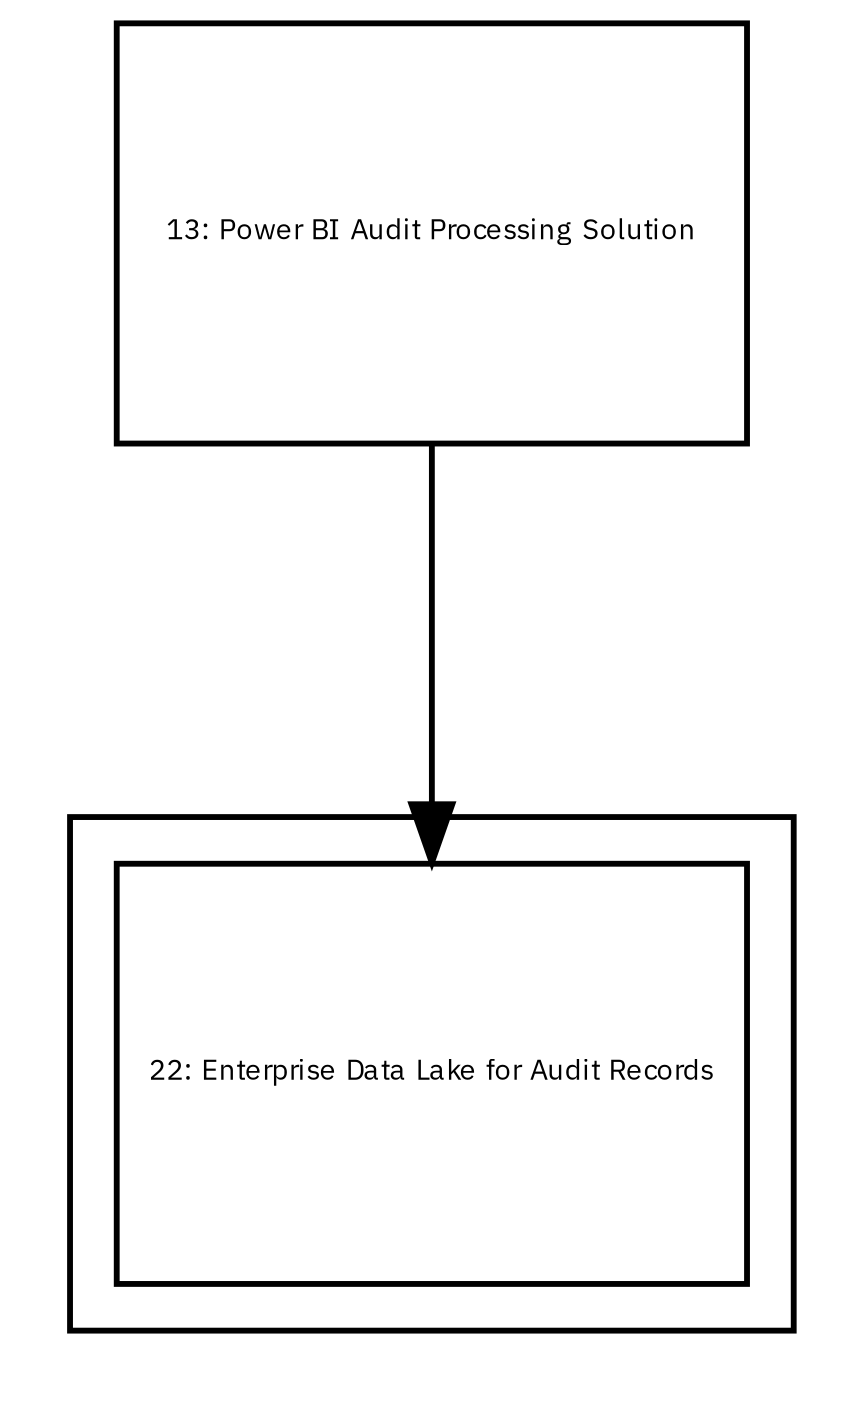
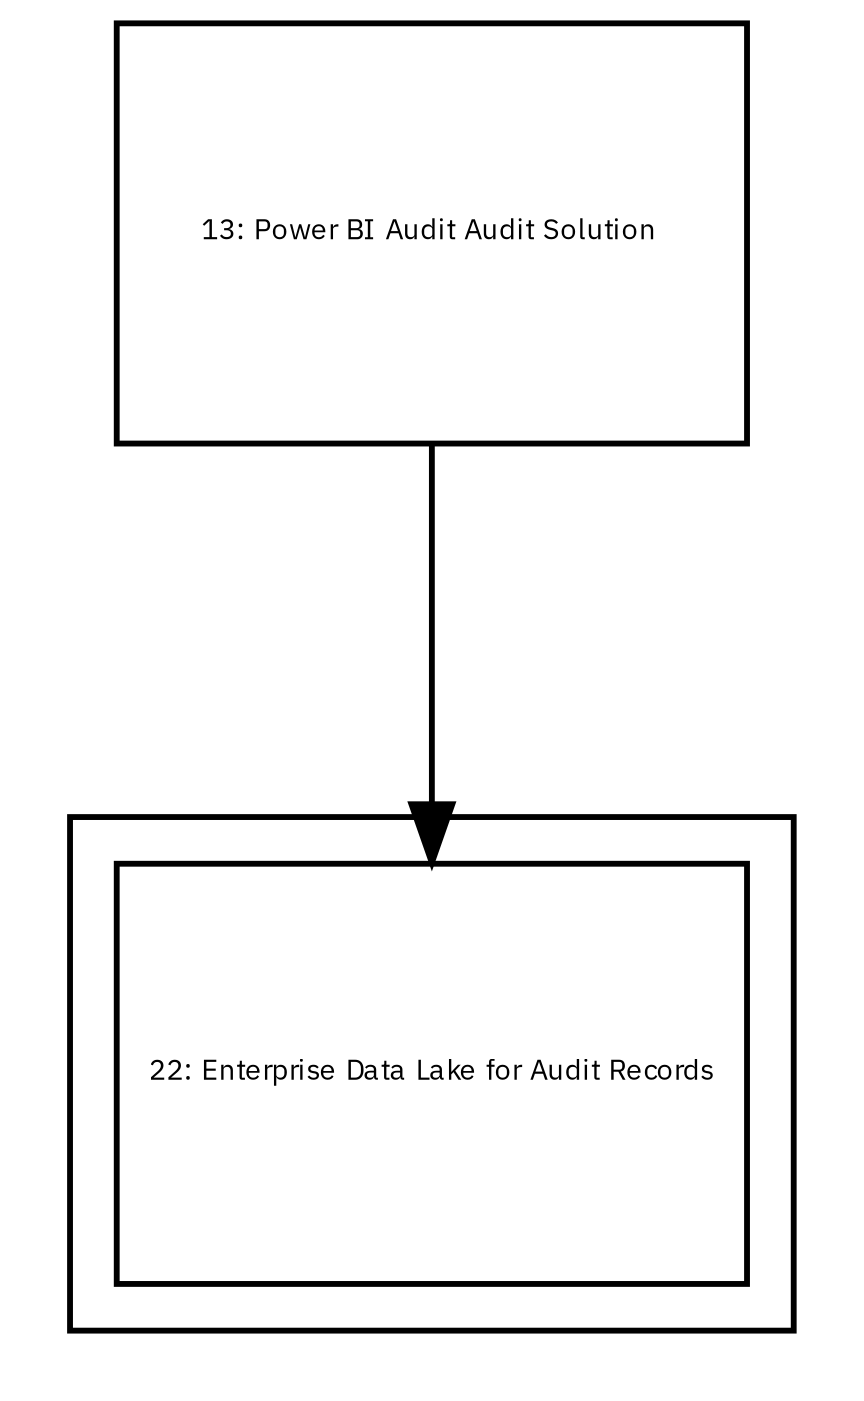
node "13: Power BI Audit Processing Solution": label "13: Power BI Audit Processing Solution" -> "13: Power BI Audit Audit Solution"
